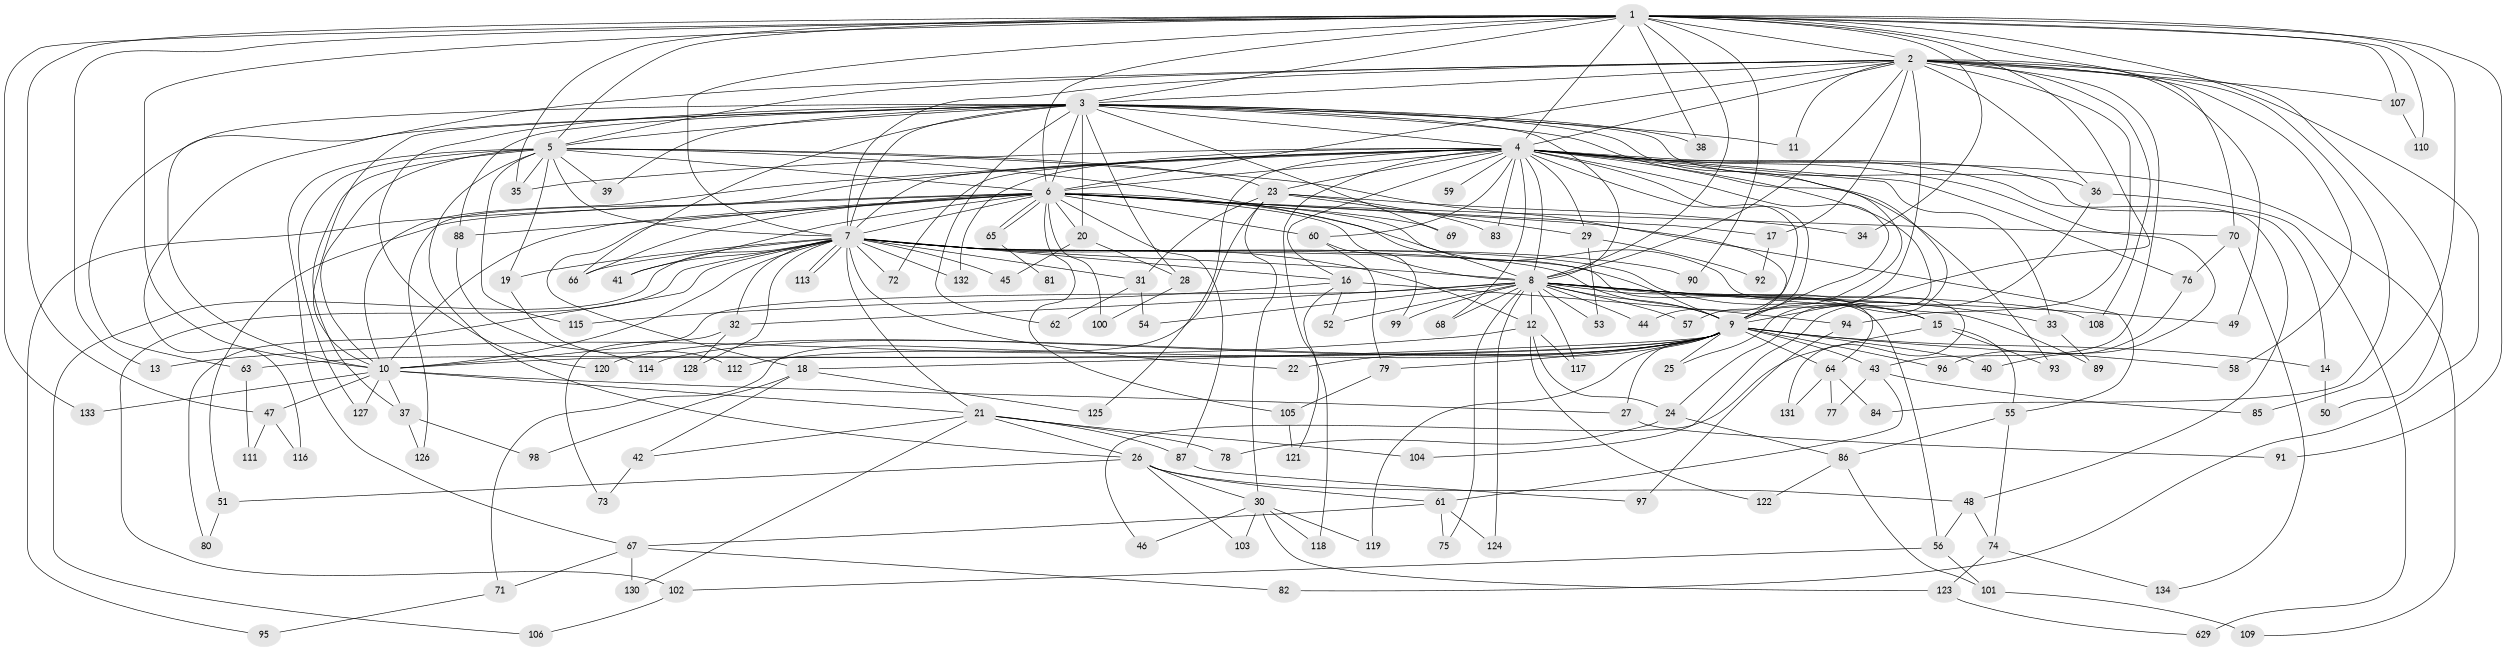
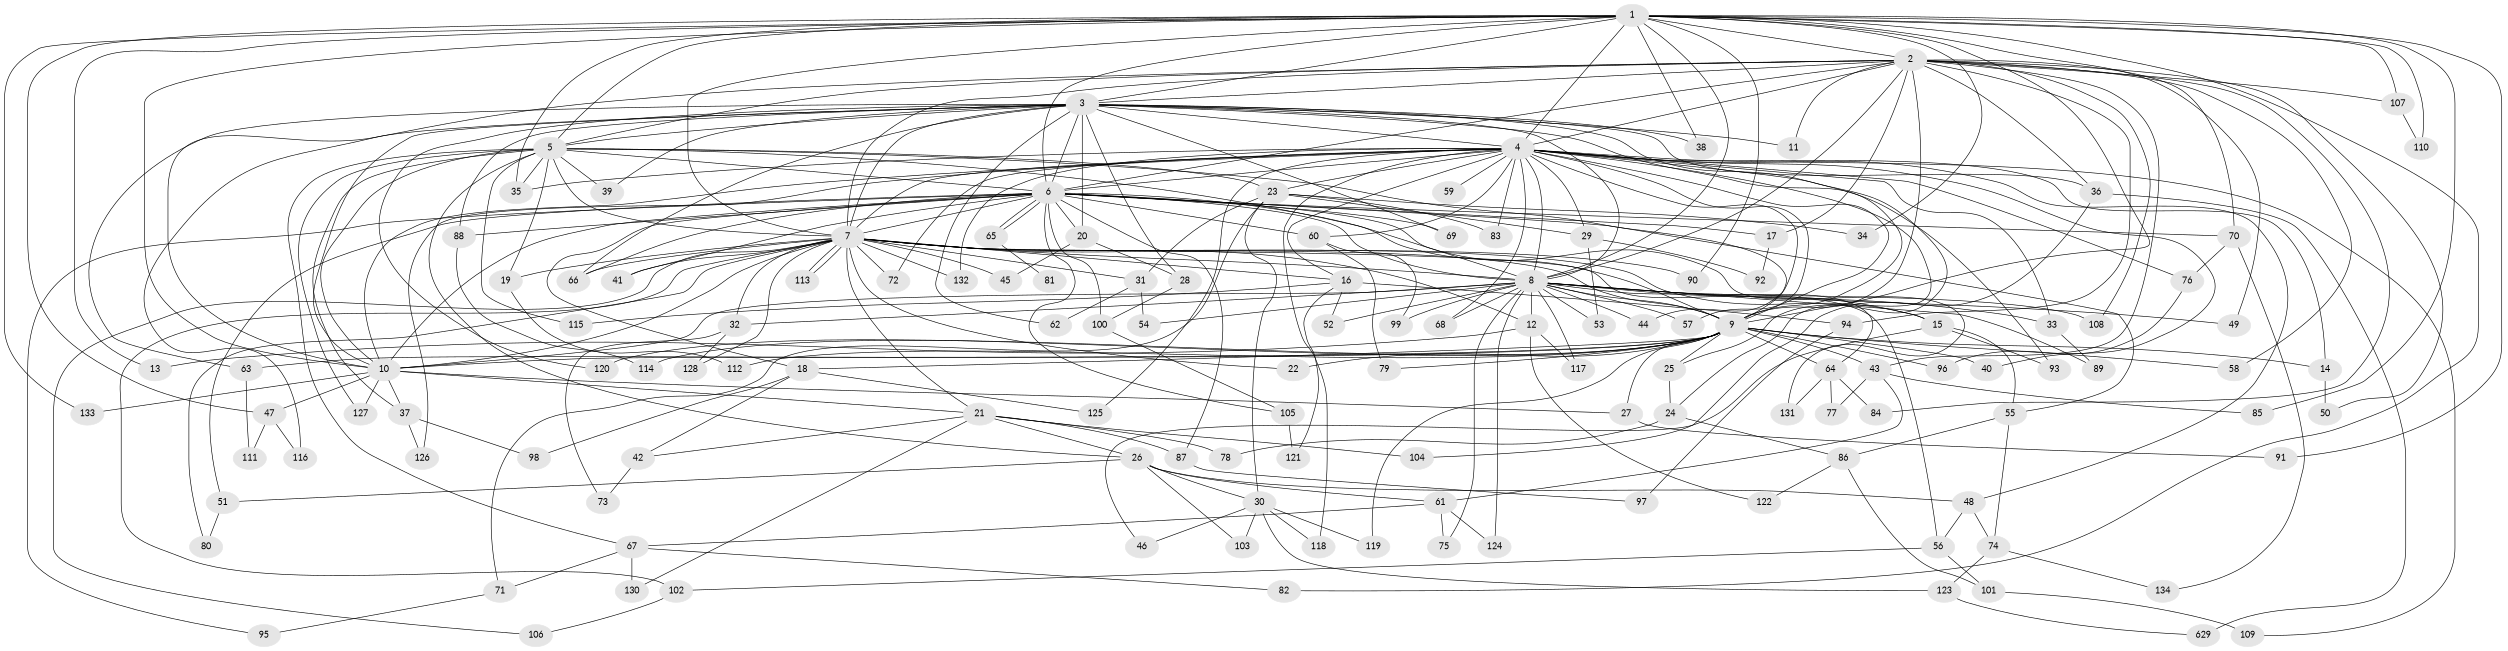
edge "79" -- "105": now "100" -- "105"
edge "12" -- "24": now "25" -- "24"
